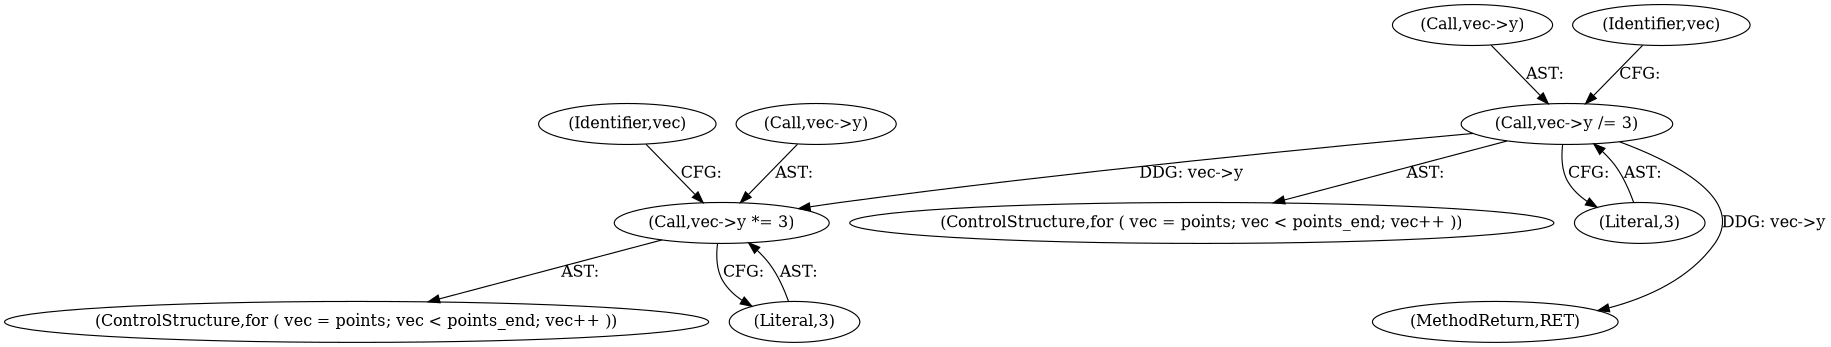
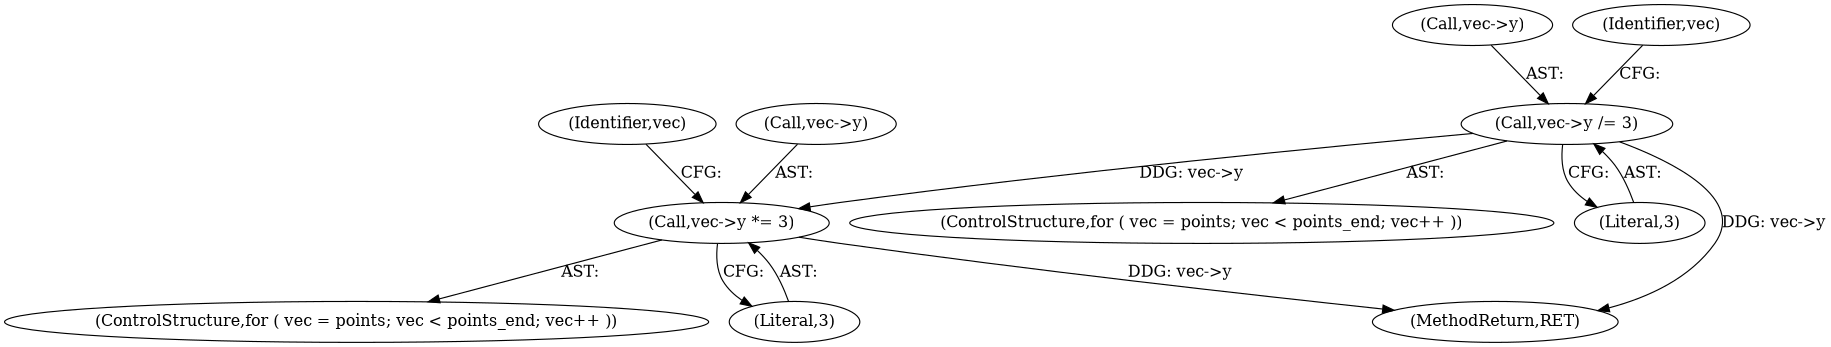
edge "(Call,vec->y *= 3)" -> "(MethodReturn,RET)": added, label "DDG: vec->y"
